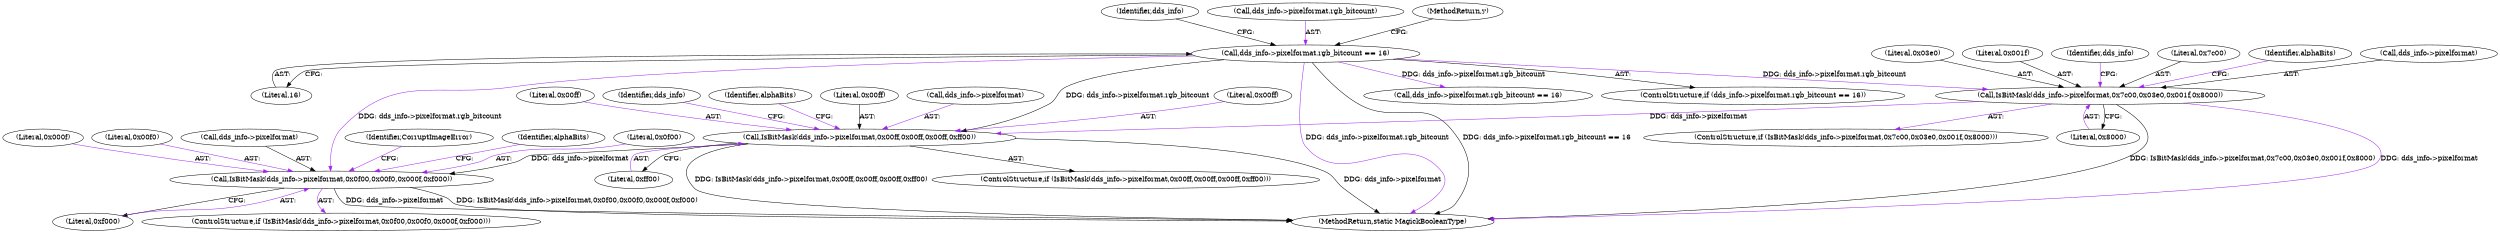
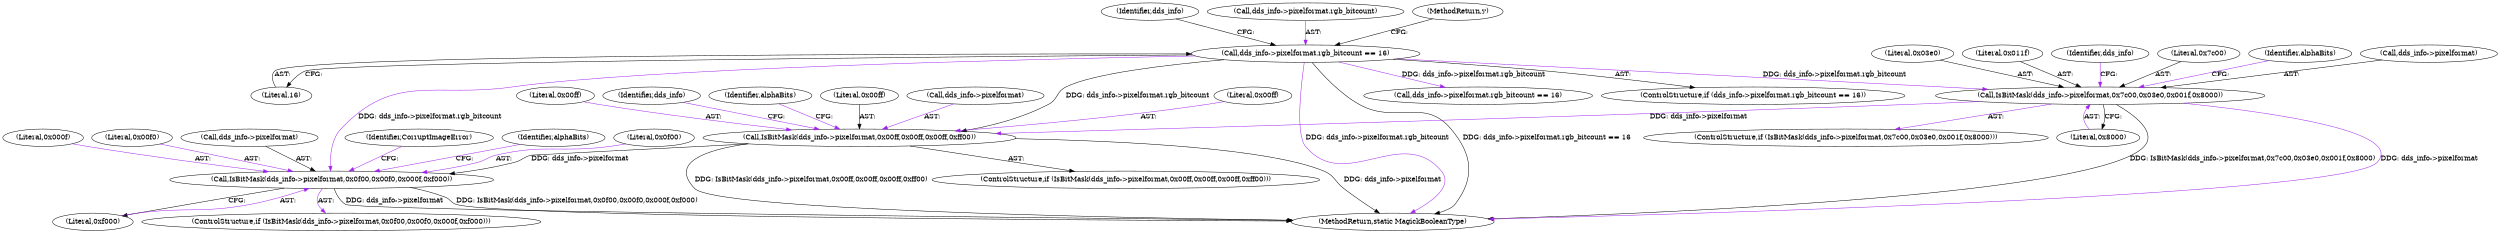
node "(Literal,0x001f)": label "(Literal,0x001f)" -> "(Literal,0x011f)"
node "(Literal,0xff00)": removed
